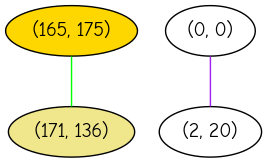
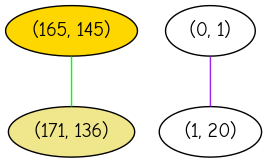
node "(165, 175)": label "(165, 175)" -> "(165, 145)"
node "(0, 0)": label "(0, 0)" -> "(0, 1)"
node "(2, 20)": label "(2, 20)" -> "(1, 20)"
